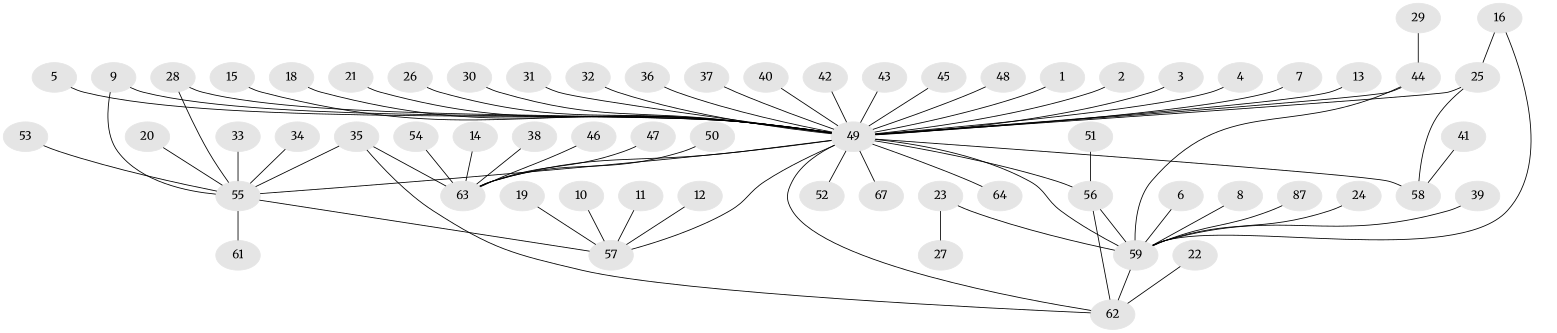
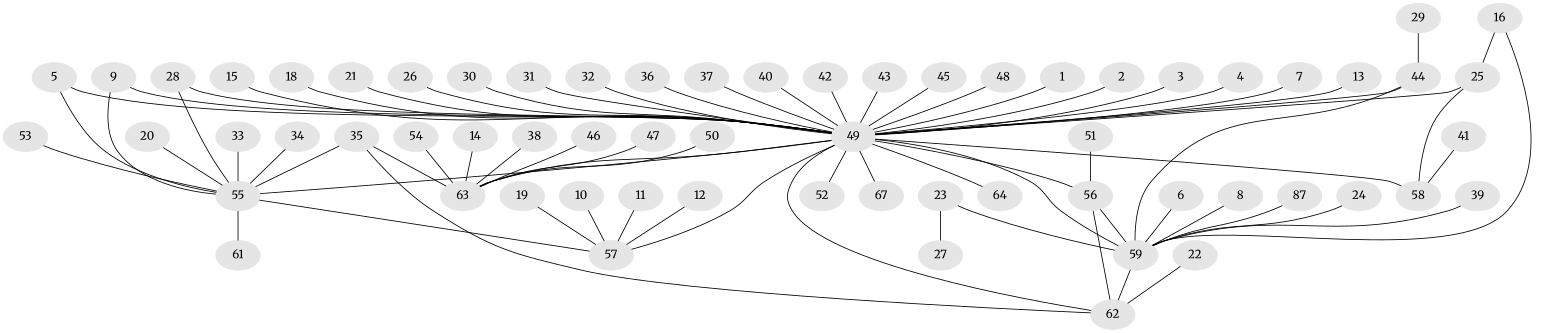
edge "5" -- "55": added
